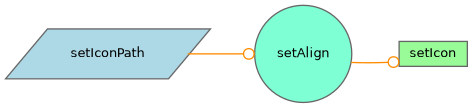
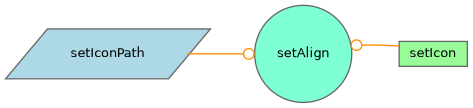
edge "setAlign" -> "setIcon": reversed
